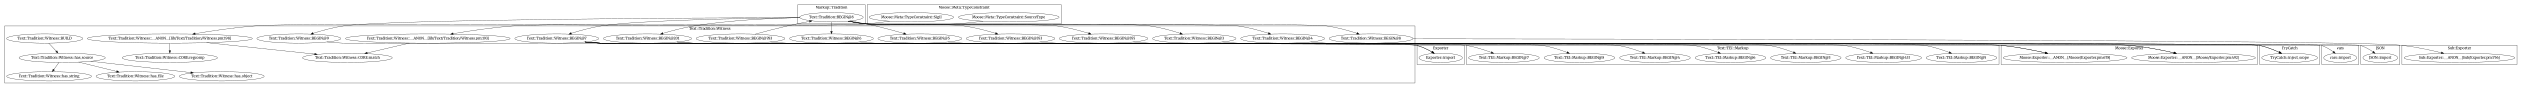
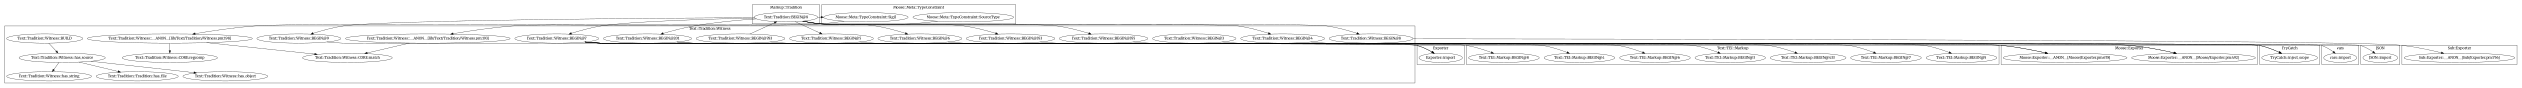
edge "Text::Tradition::BEGIN@8" -> "Text::Tradition::Witness::BEGIN@3": now "Text::Tradition::BEGIN@8" -> "Moose::Meta::TypeConstraint::Sigil"
node "Text::Tradition::Witness::has_file": label "Text::Tradition::Witness::has_file" -> "Text::Tradition::Tradition::has_file"
